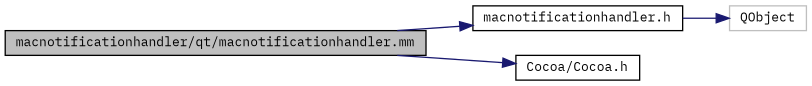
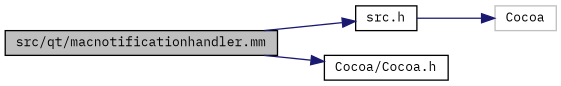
node "macnotificationhandler.h": label "macnotificationhandler.h" -> "src.h"
node "QObject": label "QObject" -> "Cocoa"
node "macnotificationhandler/qt/macnotificationhandler.mm": label "macnotificationhandler/qt/macnotificationhandler.mm" -> "src/qt/macnotificationhandler.mm"
